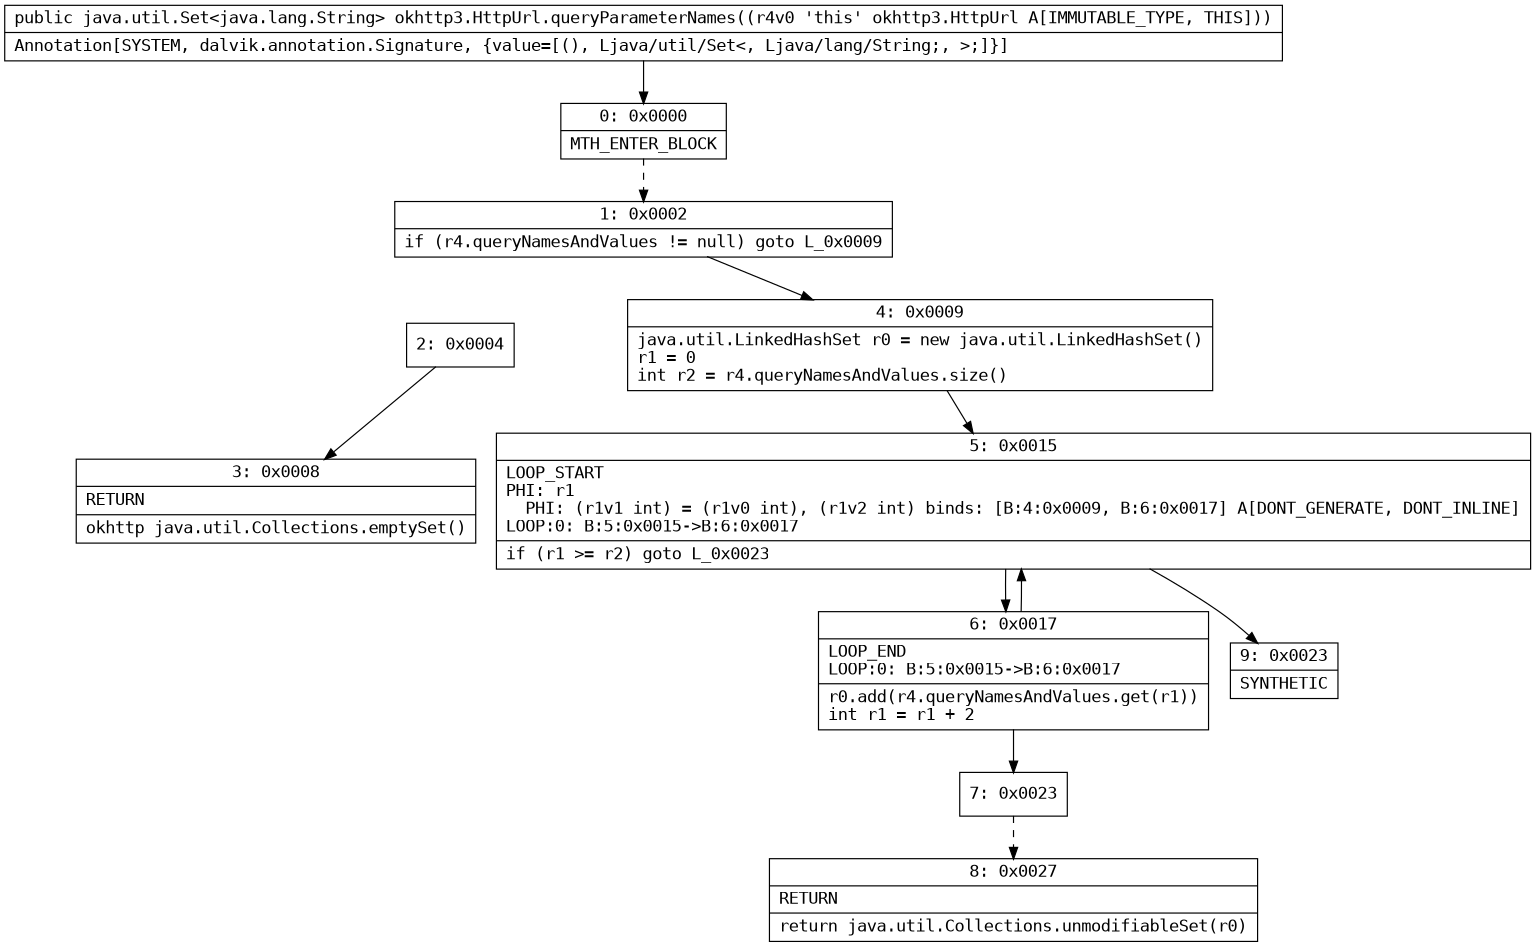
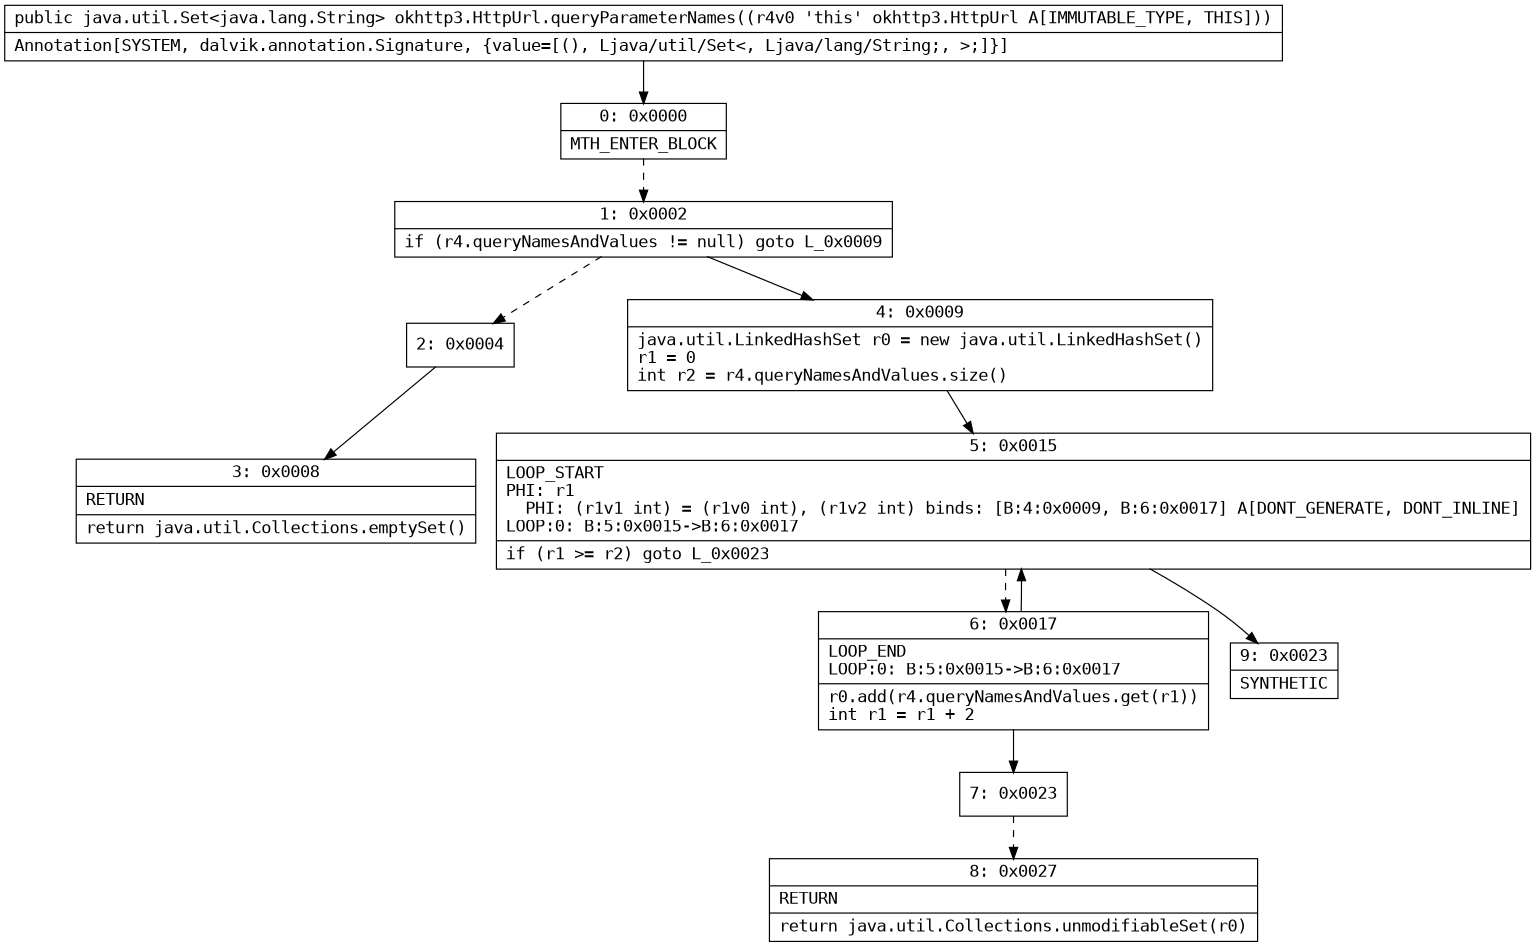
edge "1: 0x0002" -> "2: 0x0004": added
node "3: 0x0008": text "okhttp java.util.Collections.emptySet()" -> "return java.util.Collections.emptySet()"
edge "5: 0x0015" -> "6: 0x0017": style solid -> dashed
